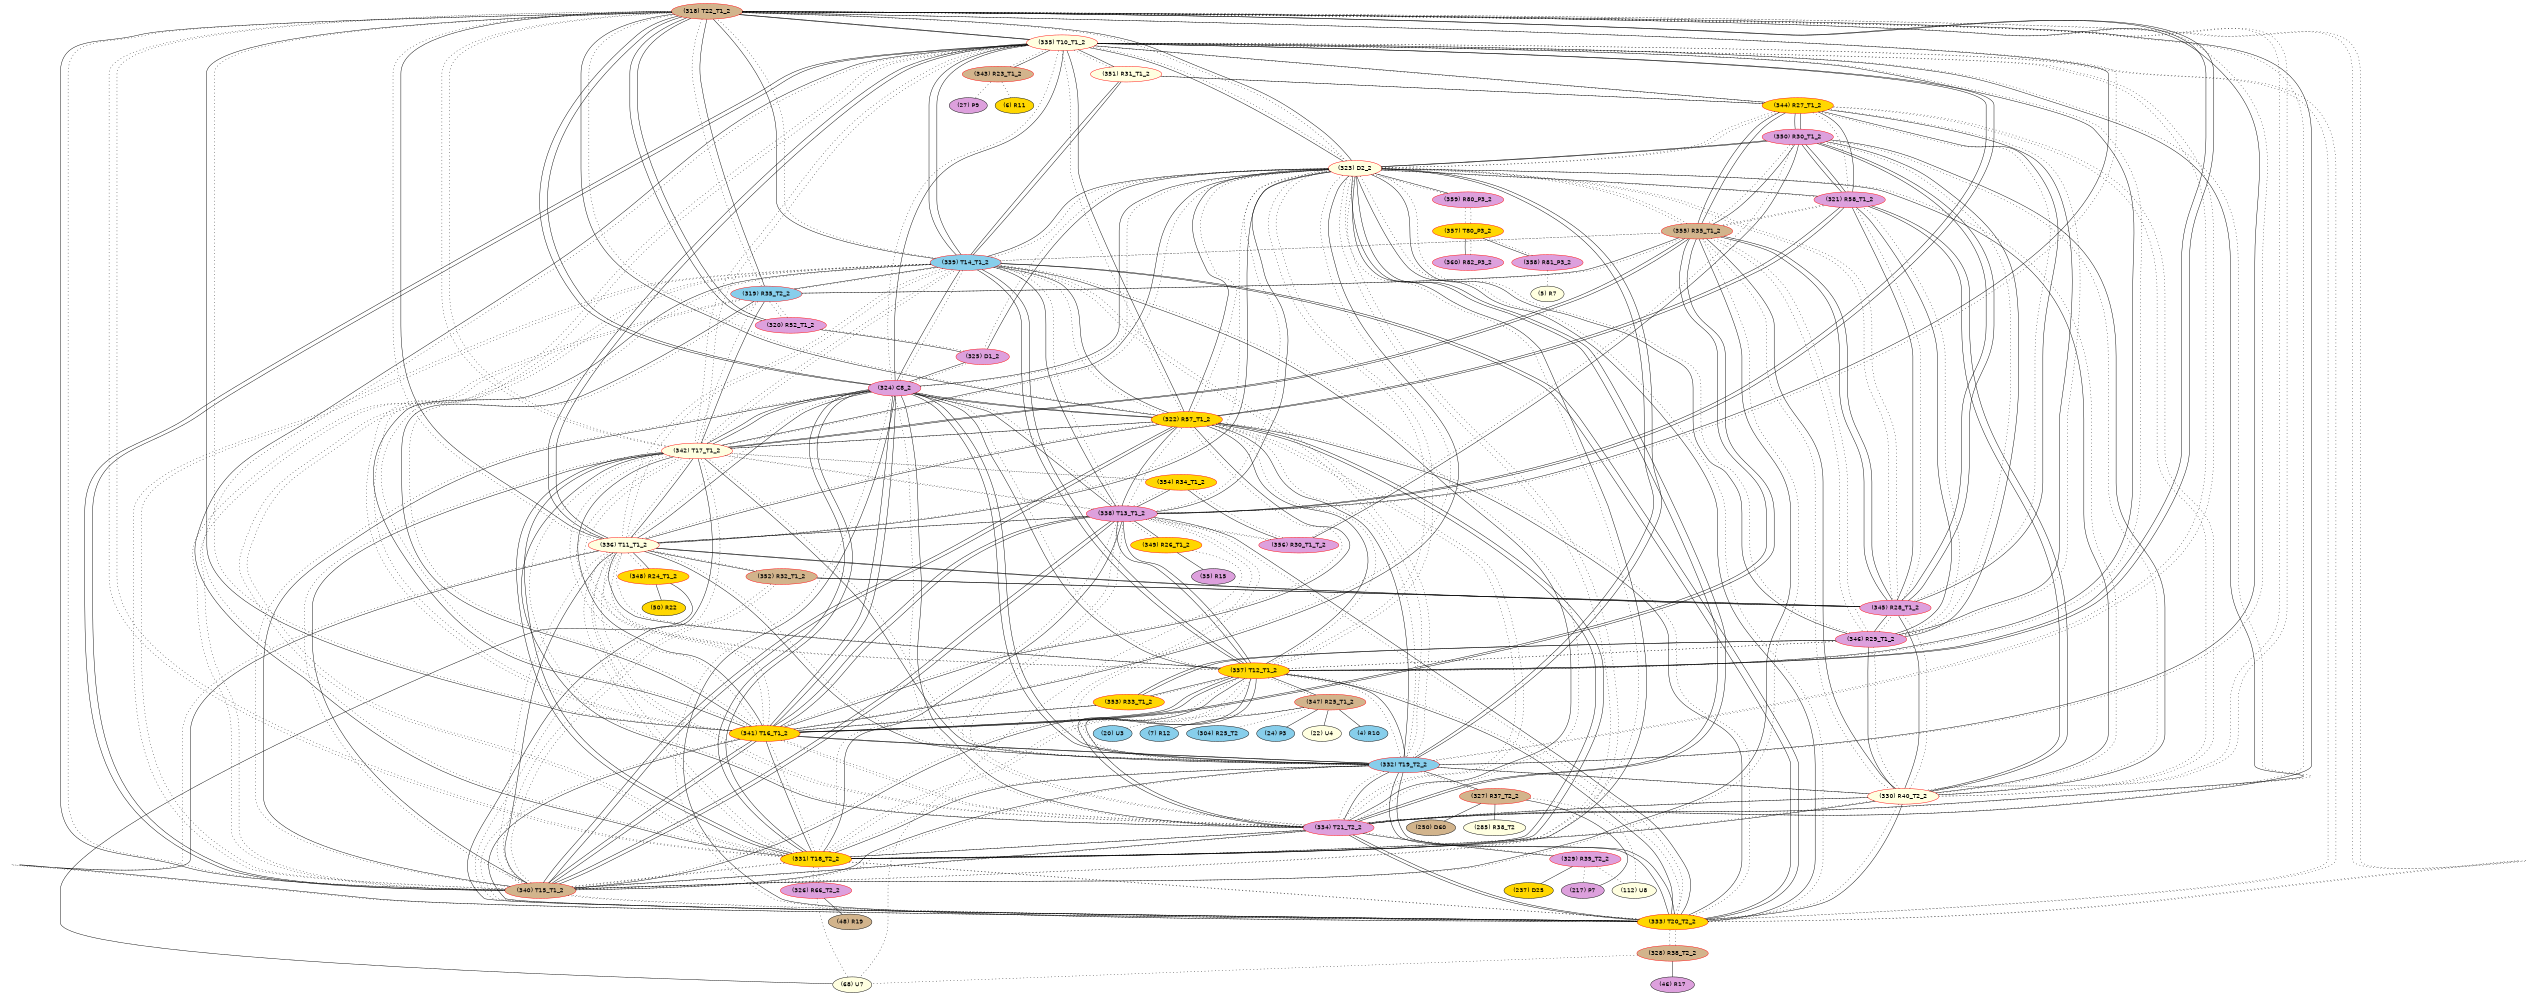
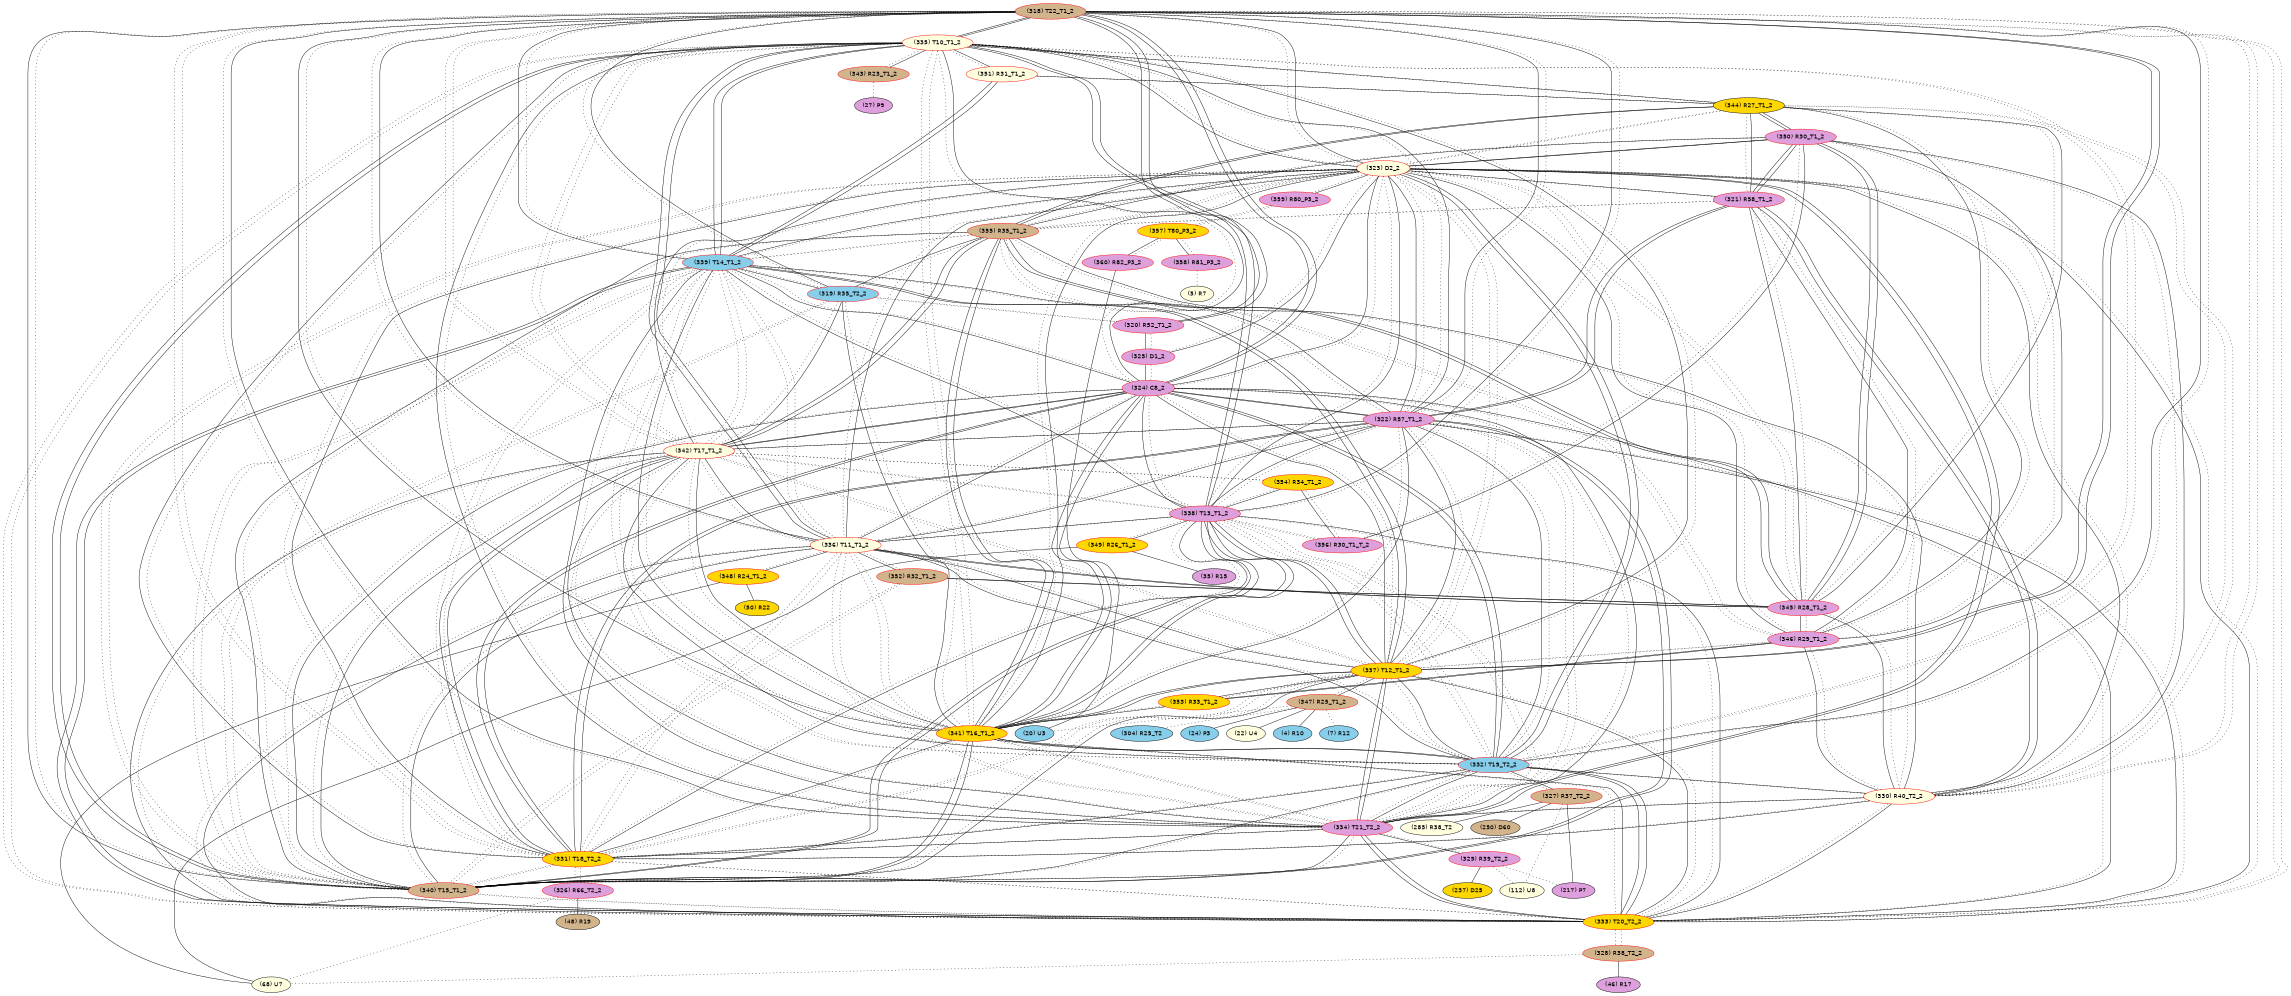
node "(6) R11": removed
node "(344) R27_T1_2": color red -> black
node "(322) R57_T1_2": fillcolor gold -> plum
edge "(360) R82_P3_2" -- "(20) U3": added
edge "(347) R25_T1_2" -- "(7) R12": style solid -> dotted
edge "(349) R26_T1_2" -- "(68) U7": style dotted -> solid
